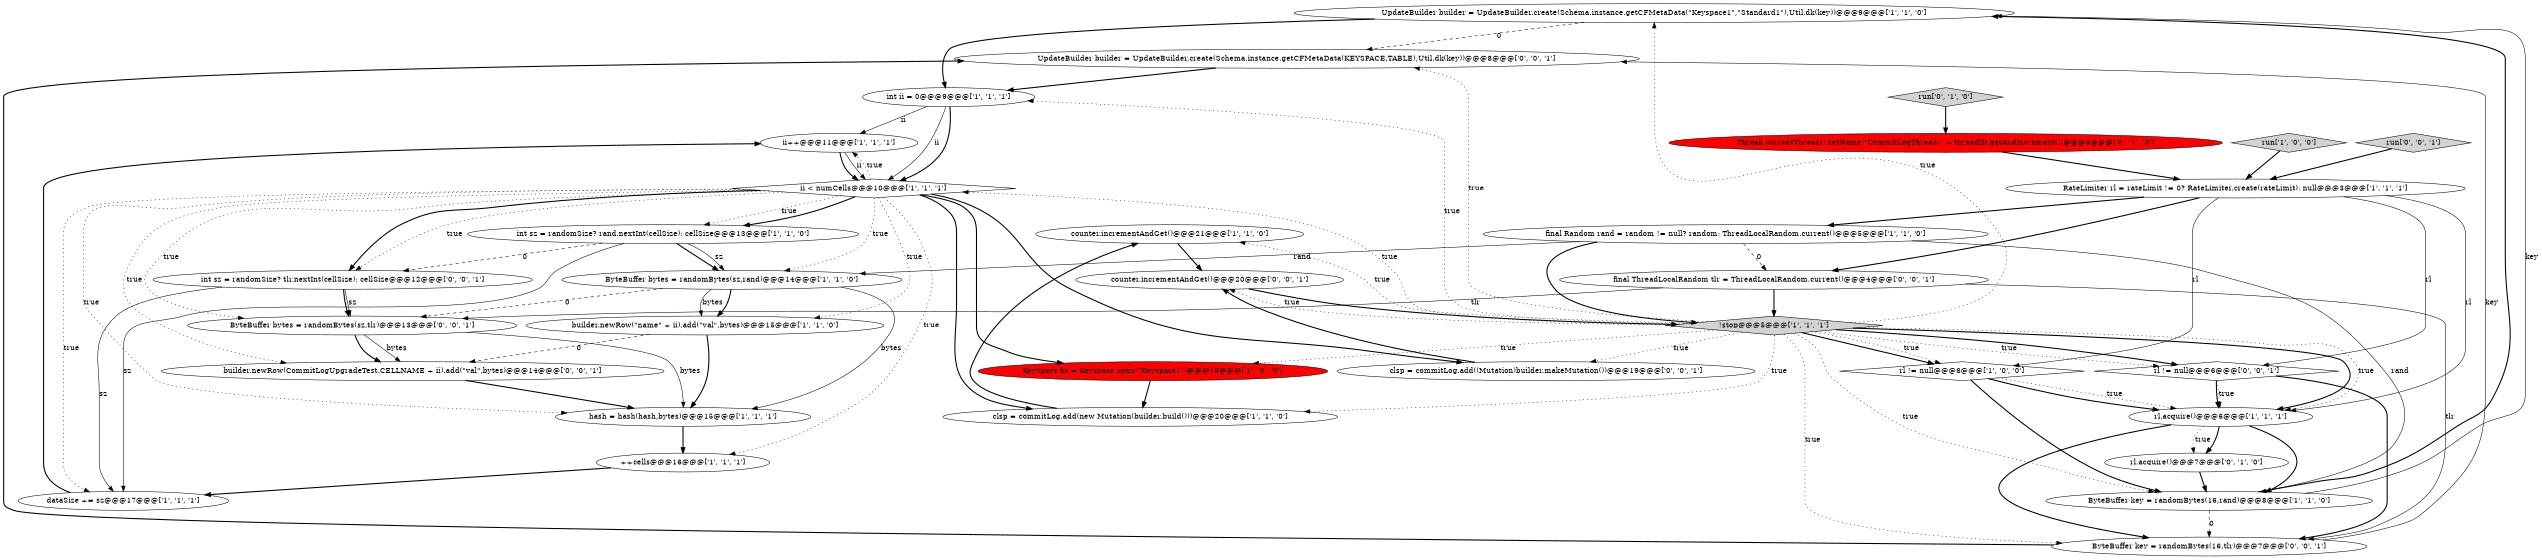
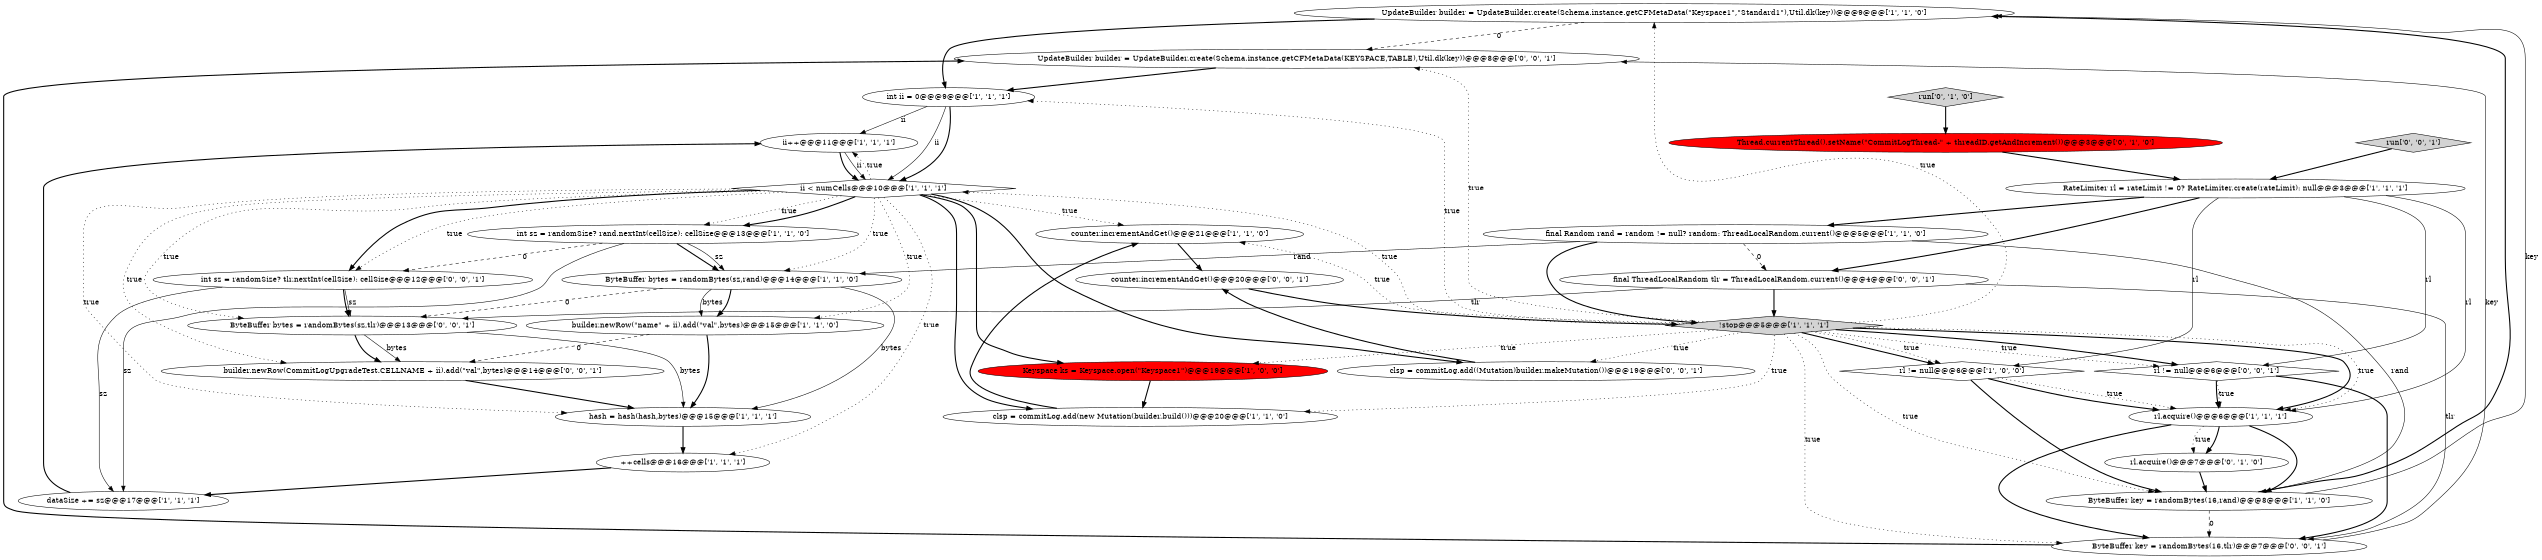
node "run['1', '0', '0']": removed
edge "ii < numCells@@@10@@@['1', '1', '1']" -> "dataSize += sz@@@17@@@['1', '1', '1']": now "ii < numCells@@@10@@@['1', '1', '1']" -> "counter.incrementAndGet()@@@21@@@['1', '1', '0']"
edge "!stop@@@5@@@['1', '1', '1']" -> "counter.incrementAndGet()@@@20@@@['0', '0', '1']": removed, label "true"
